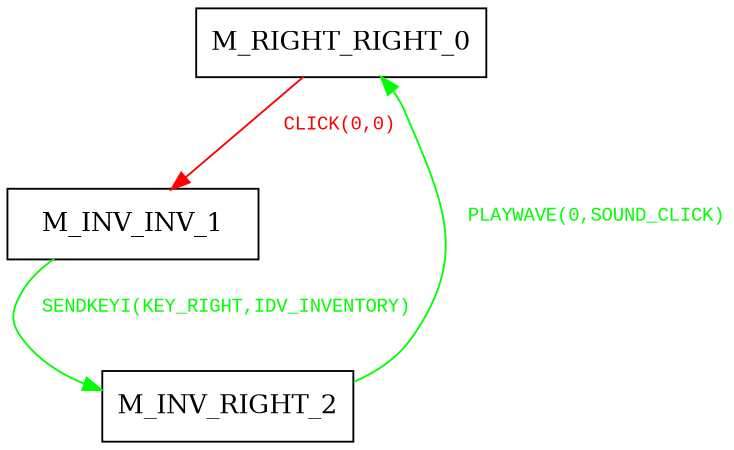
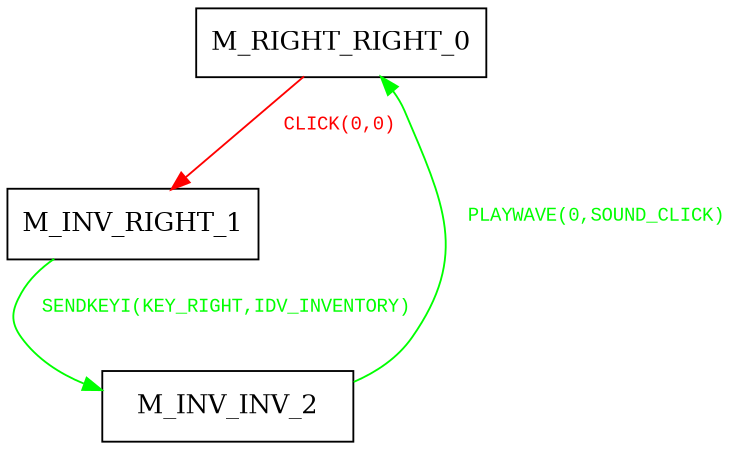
node "M_INV_INV_1": label "M_INV_INV_1" -> "M_INV_RIGHT_1"
node "M_INV_RIGHT_2": label "M_INV_RIGHT_2" -> "M_INV_INV_2"
